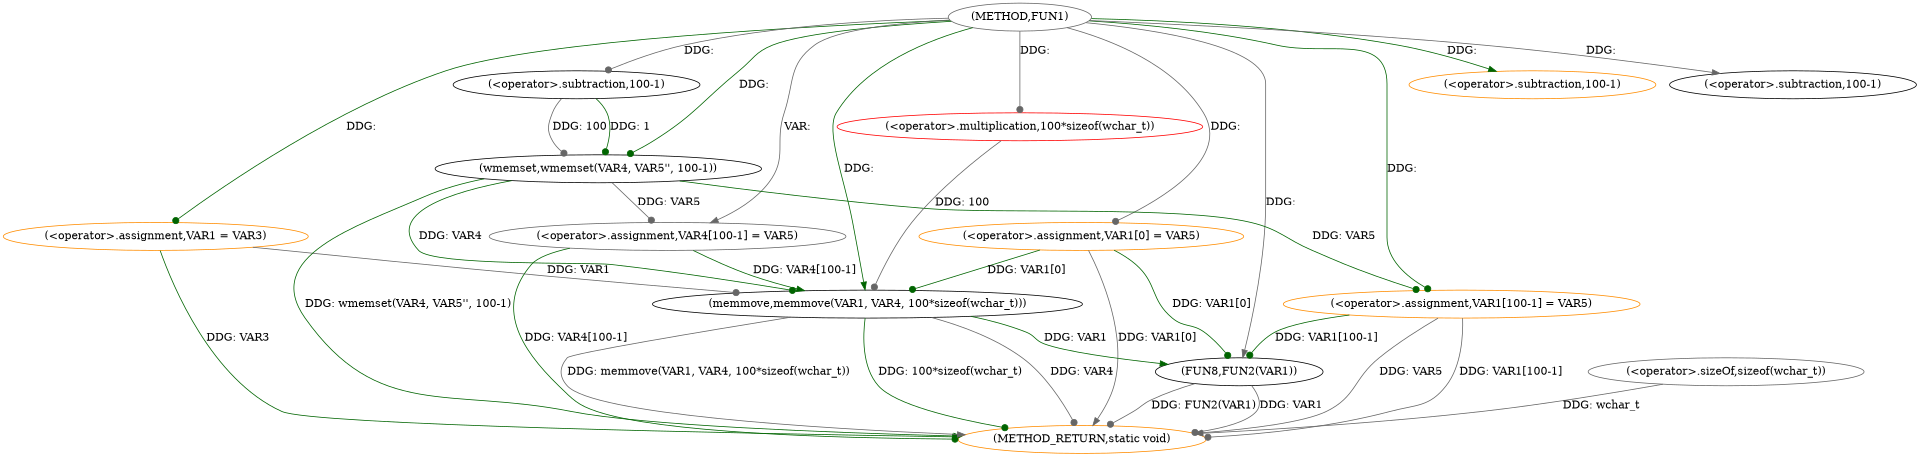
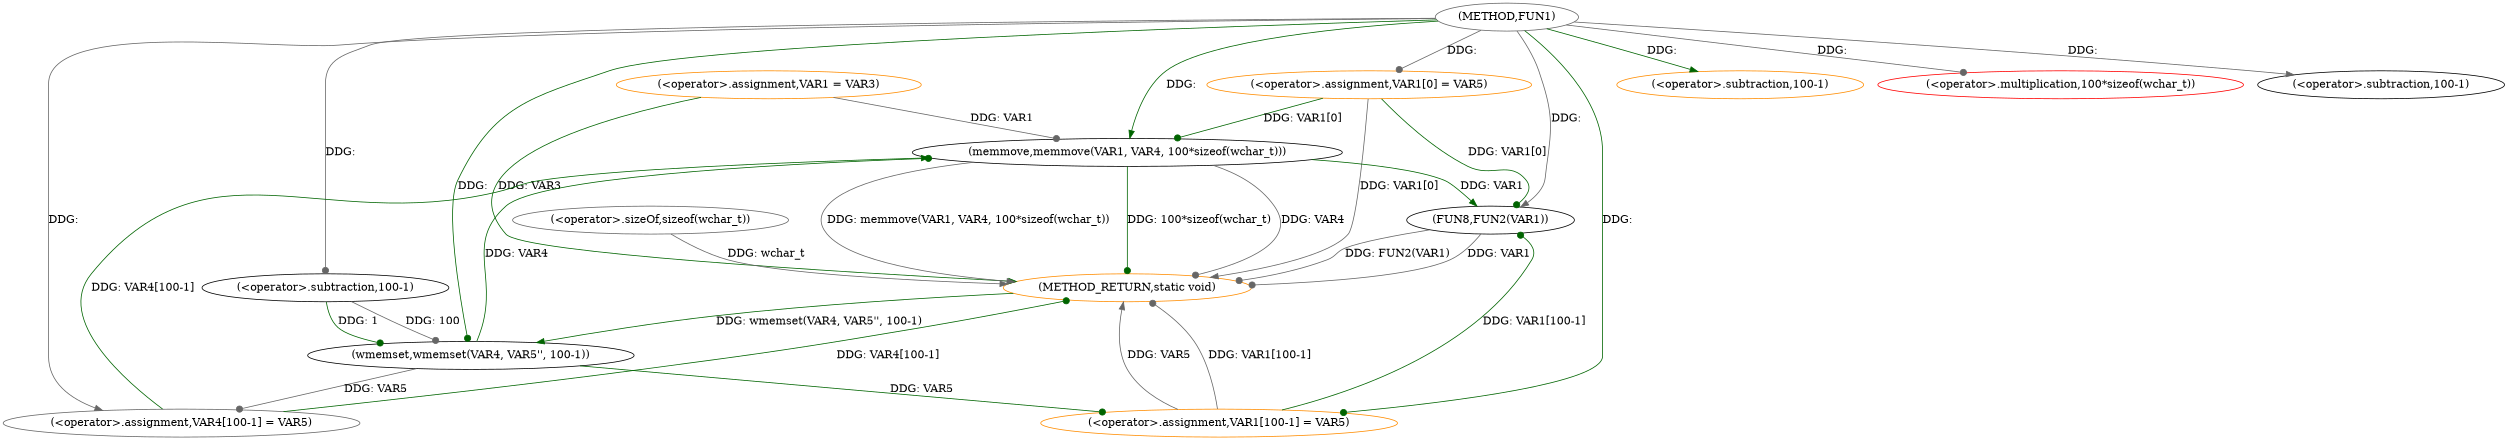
edge "(METHOD,FUN1)" -> "(<operator>.assignment,VAR1 = VAR3)": removed, label "DDG:"
edge "(METHOD,FUN1)" -> "(<operator>.assignment,VAR4[100-1] = VAR5)": label "VAR: " -> "DDG: "
edge "(<operator>.multiplication,100*sizeof(wchar_t))" -> "(memmove,memmove(VAR1, VAR4, 100*sizeof(wchar_t)))": removed, label "DDG: 100"
edge "(wmemset,wmemset(VAR4, VAR5'', 100-1))" -> "(METHOD_RETURN,static void)": reversed
